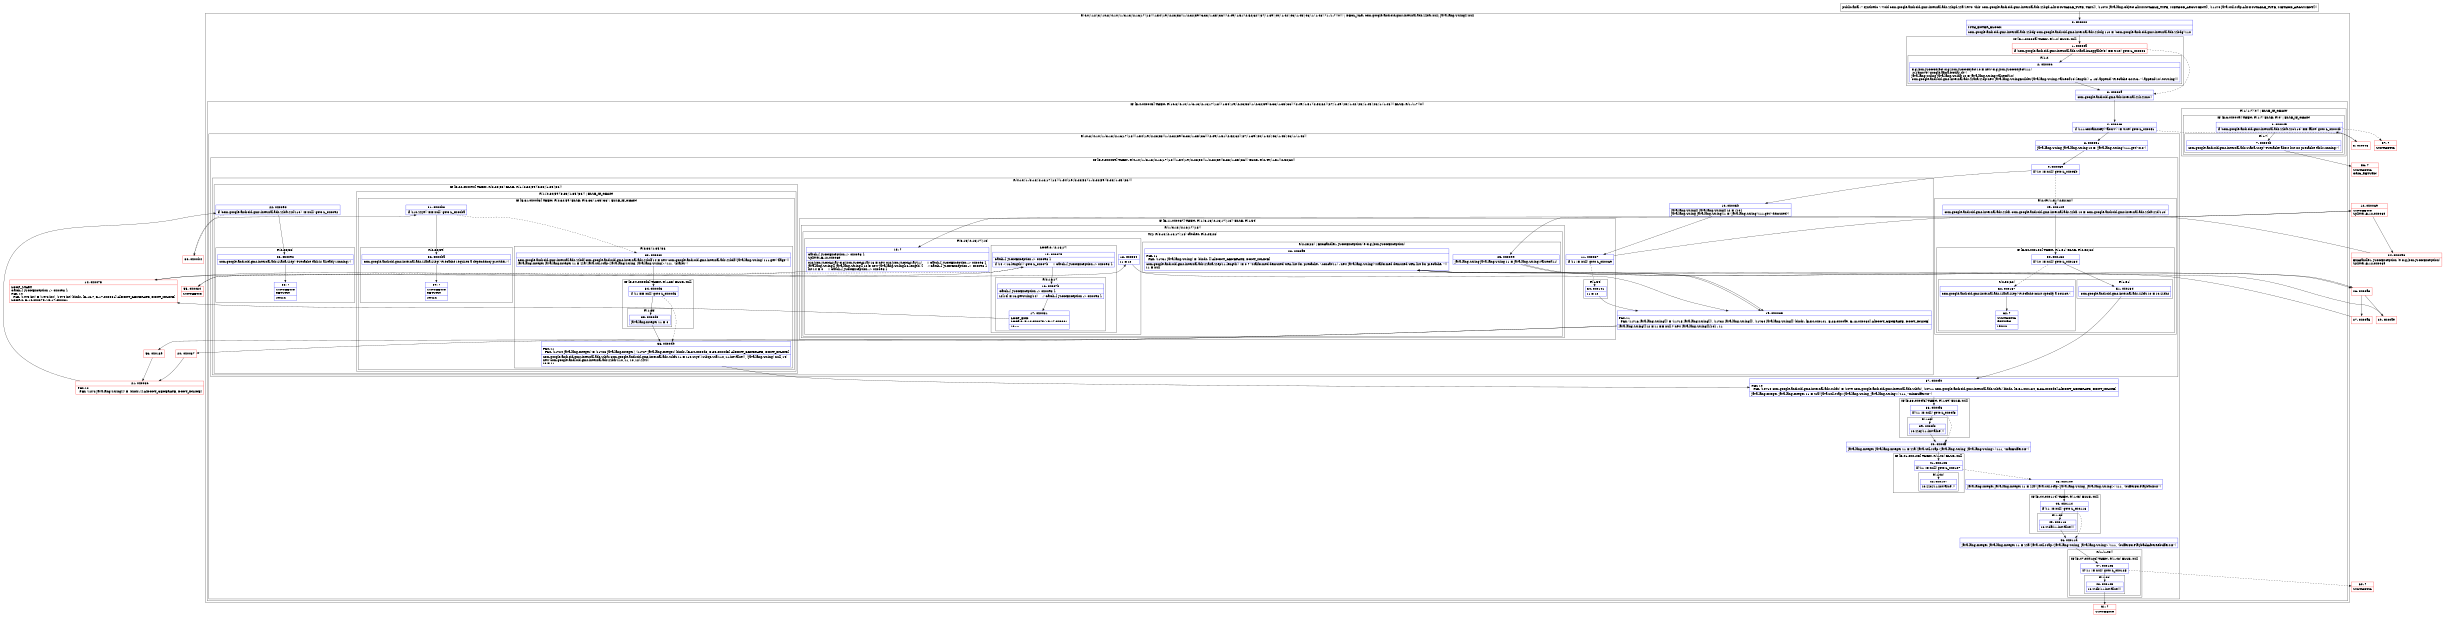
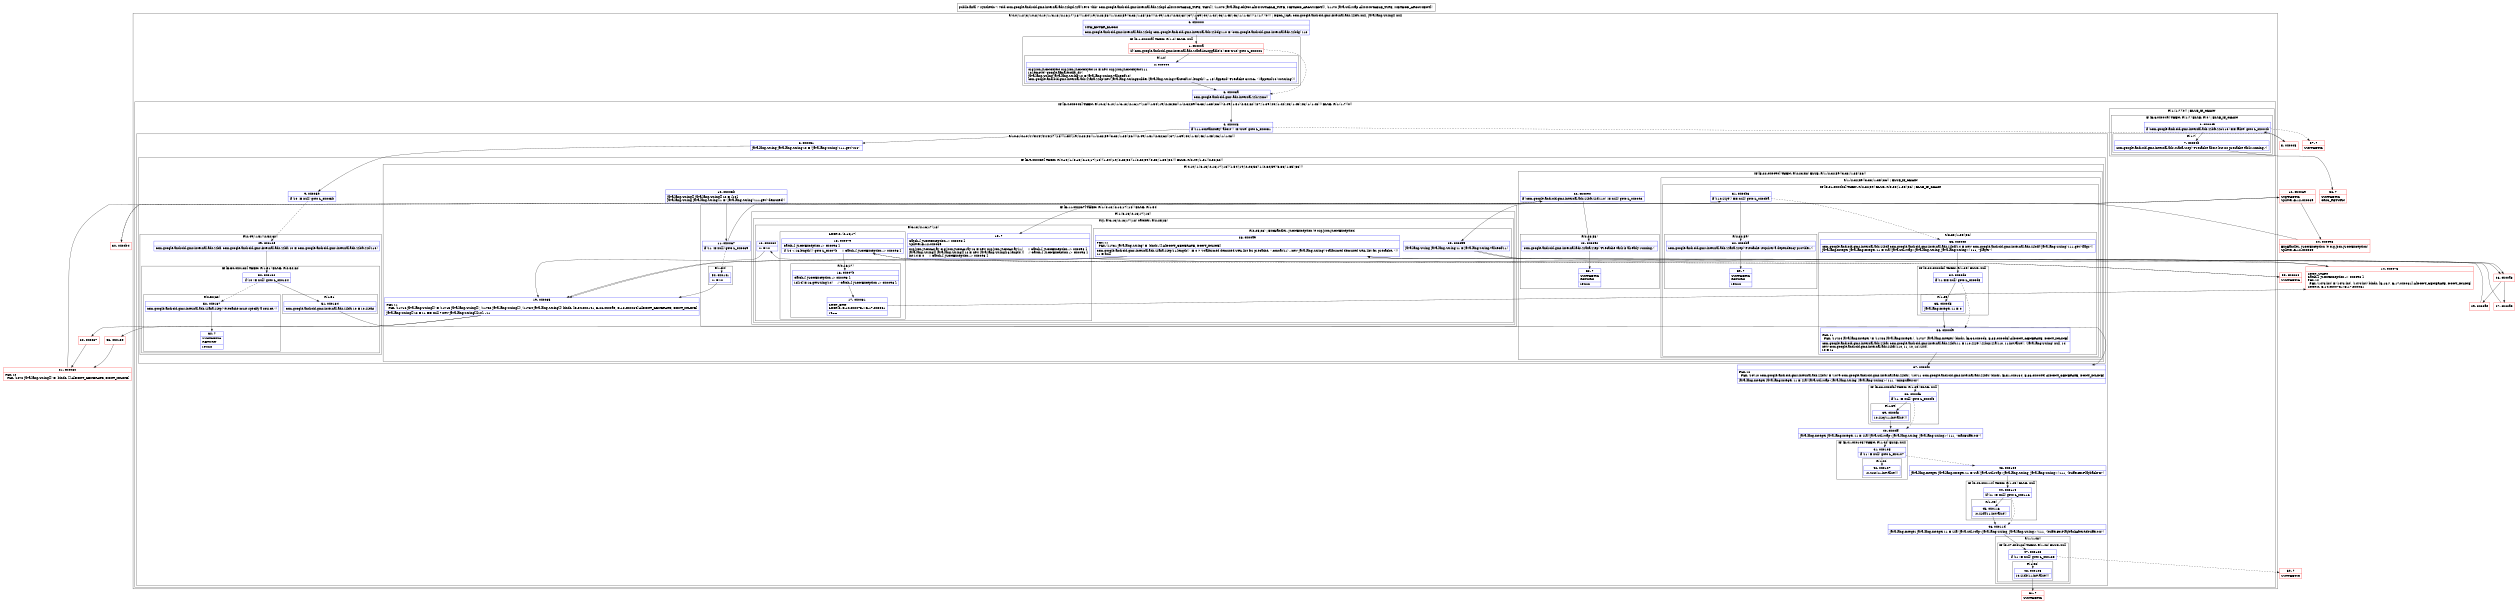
edge "9: 0x0059" -> "10: 0x005b": removed
